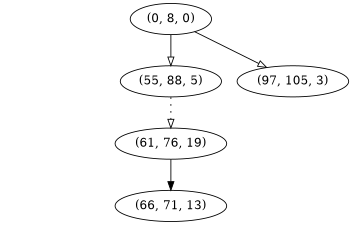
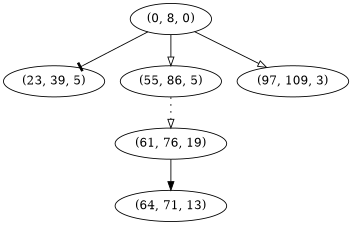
node "(23, 39, 5)": added
node "(55, 88, 5)": label "(55, 88, 5)" -> "(55, 86, 5)"
node "(97, 105, 3)": label "(97, 105, 3)" -> "(97, 109, 3)"
node "(66, 71, 13)": label "(66, 71, 13)" -> "(64, 71, 13)"
